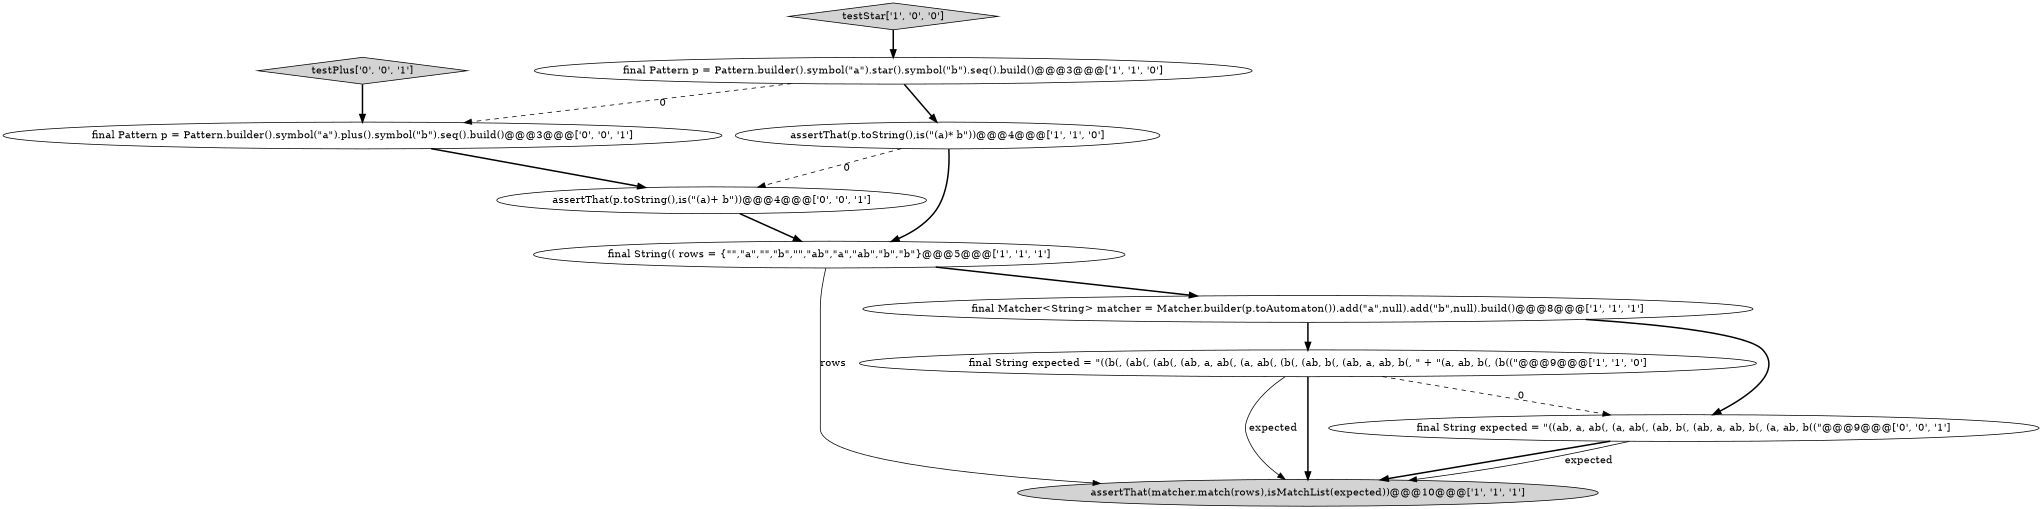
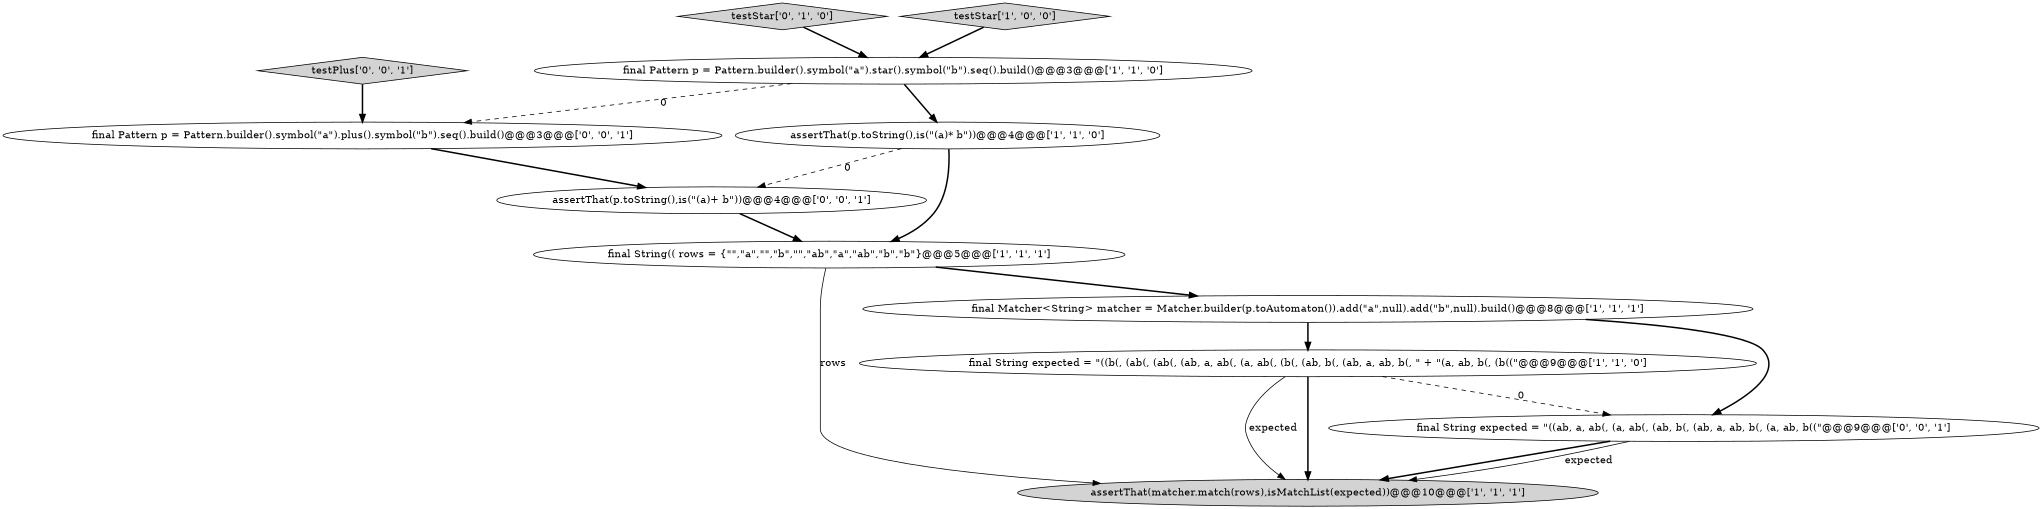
node "testStar['0', '1', '0']": added
